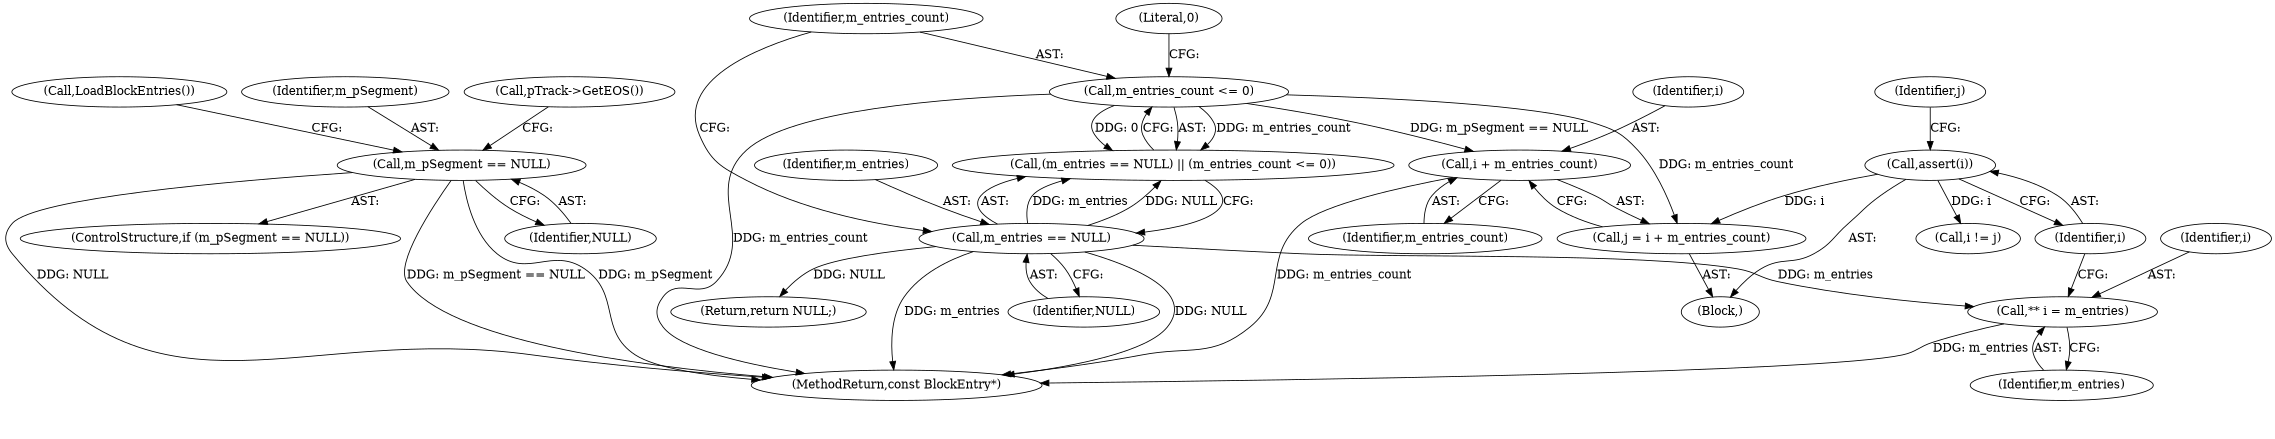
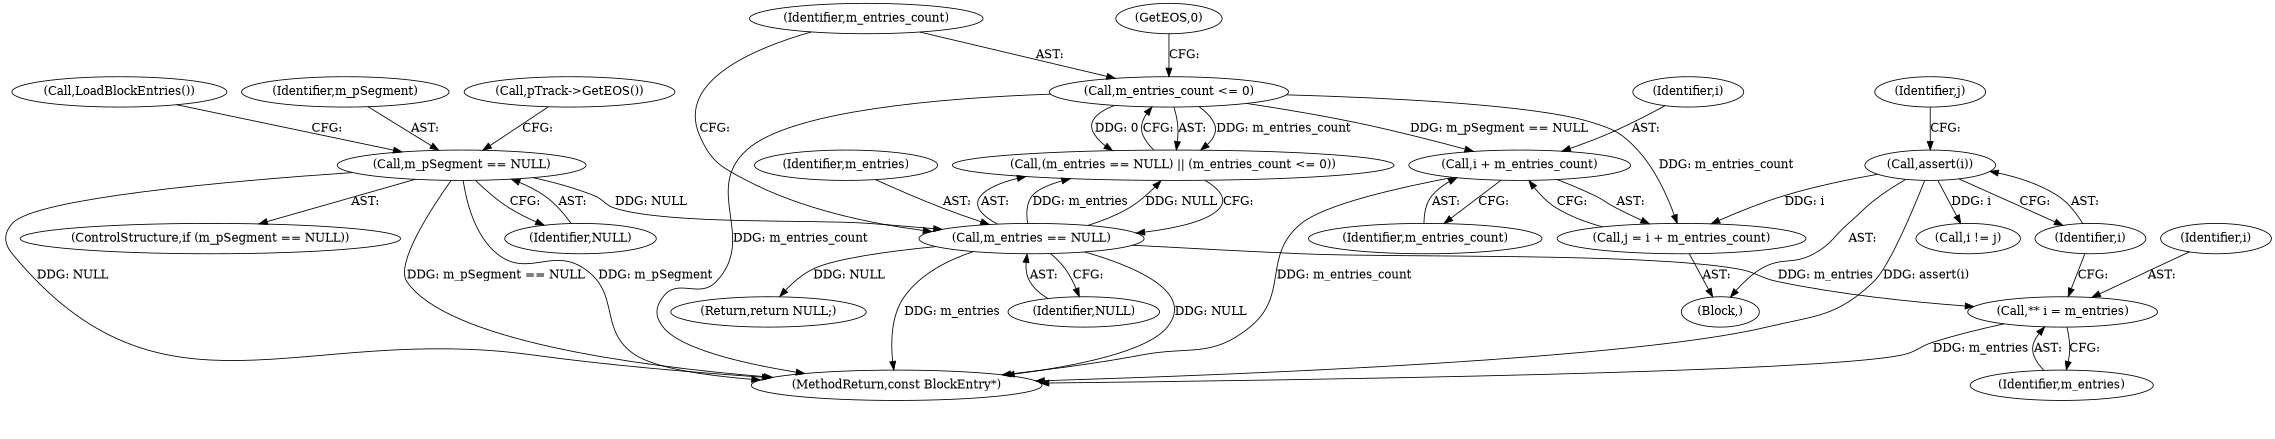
node "(Literal,0)": label "(Literal,0)" -> "(GetEOS,0)"
edge "(Call,m_pSegment == NULL)" -> "(Call,m_entries == NULL)": added, label "DDG: NULL"
edge "(Call,assert(i))" -> "(MethodReturn,const BlockEntry*)": added, label "DDG: assert(i)"
